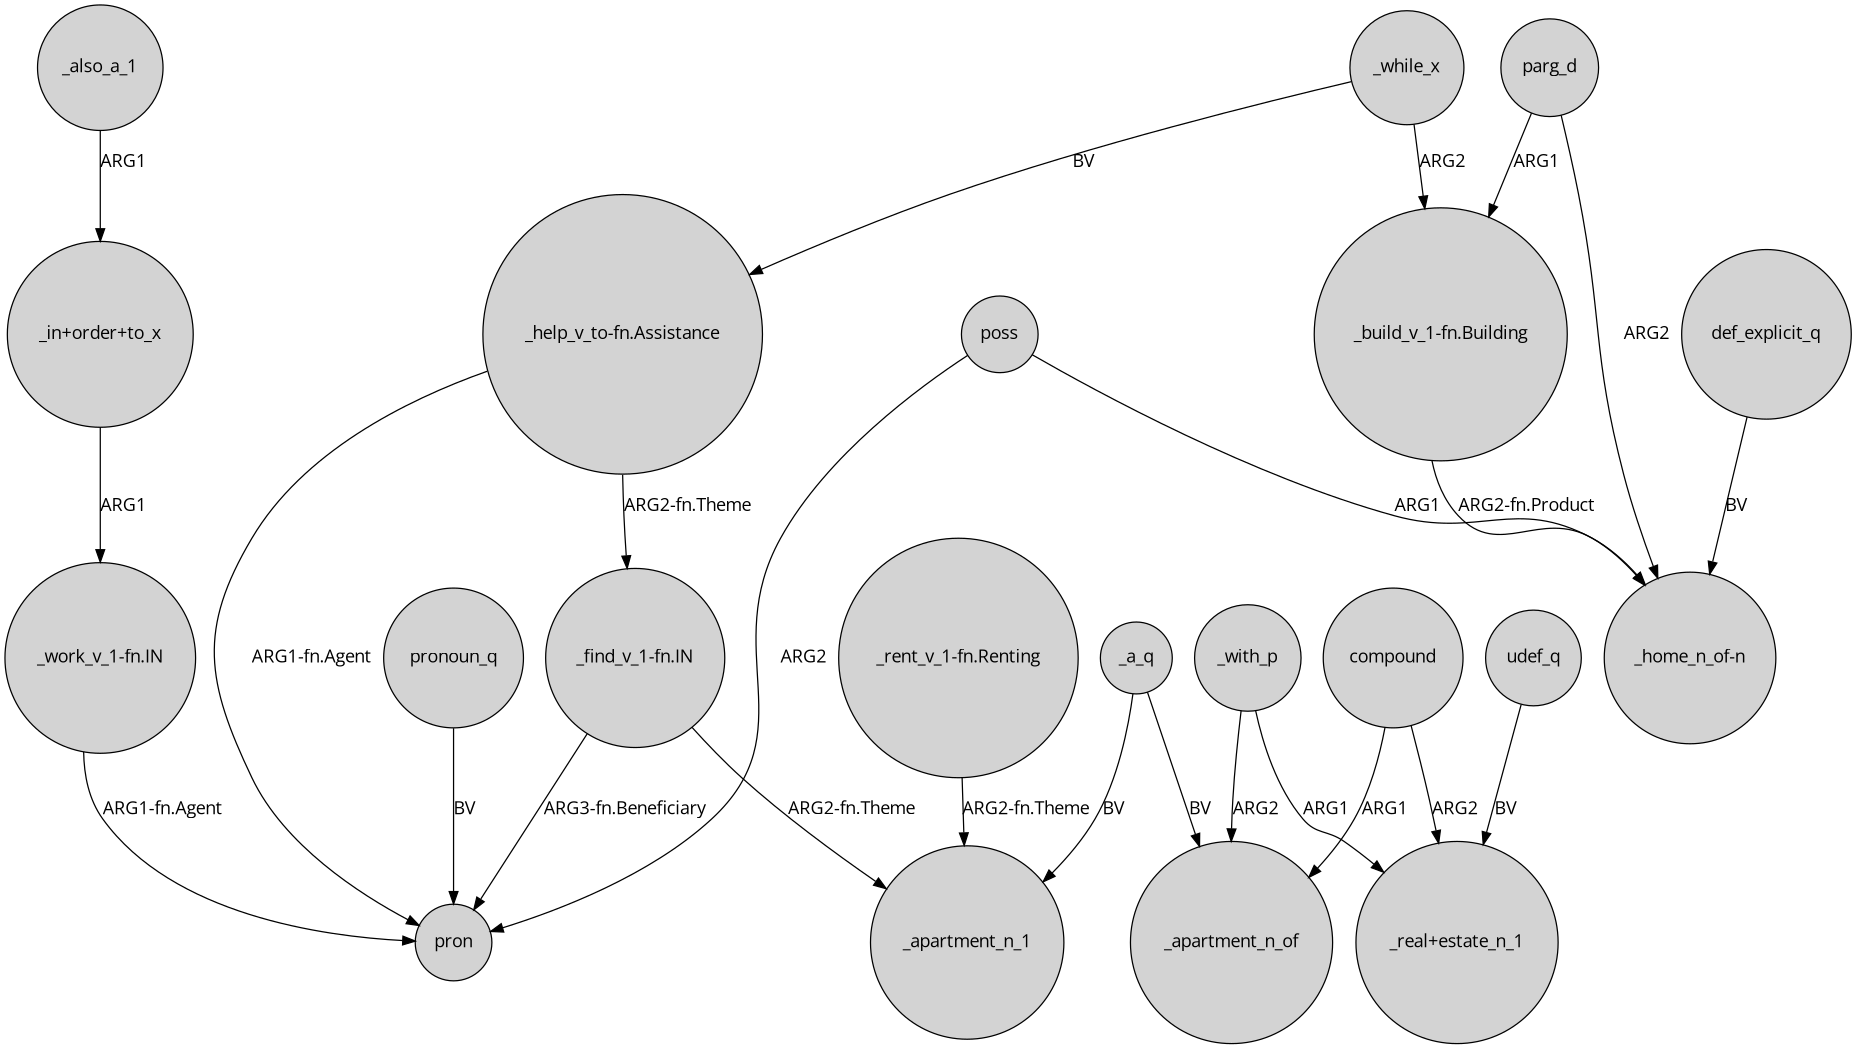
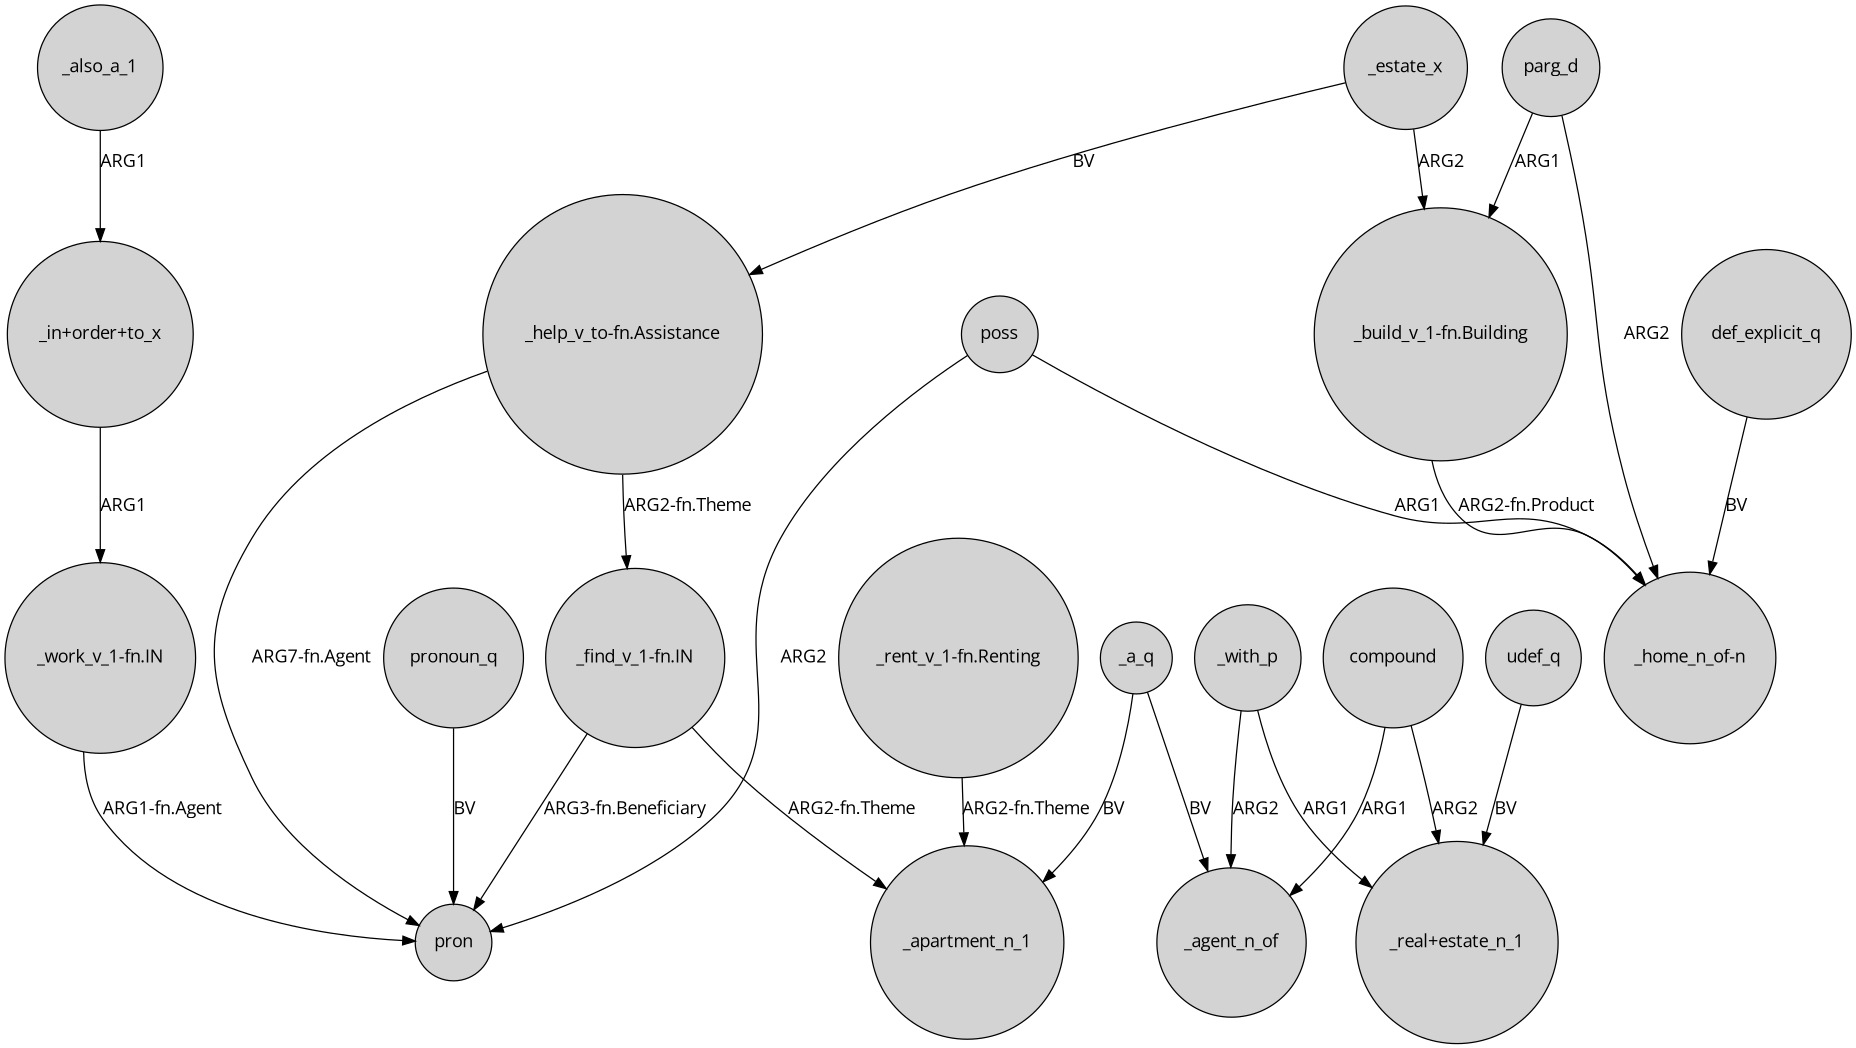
node "_while_x": label "_while_x" -> "_estate_x"
edge "_help_v_to-fn.Assistance" -> "pron": label "ARG1-fn.Agent" -> "ARG7-fn.Agent"
node "_apartment_n_of": label "_apartment_n_of" -> "_agent_n_of"
